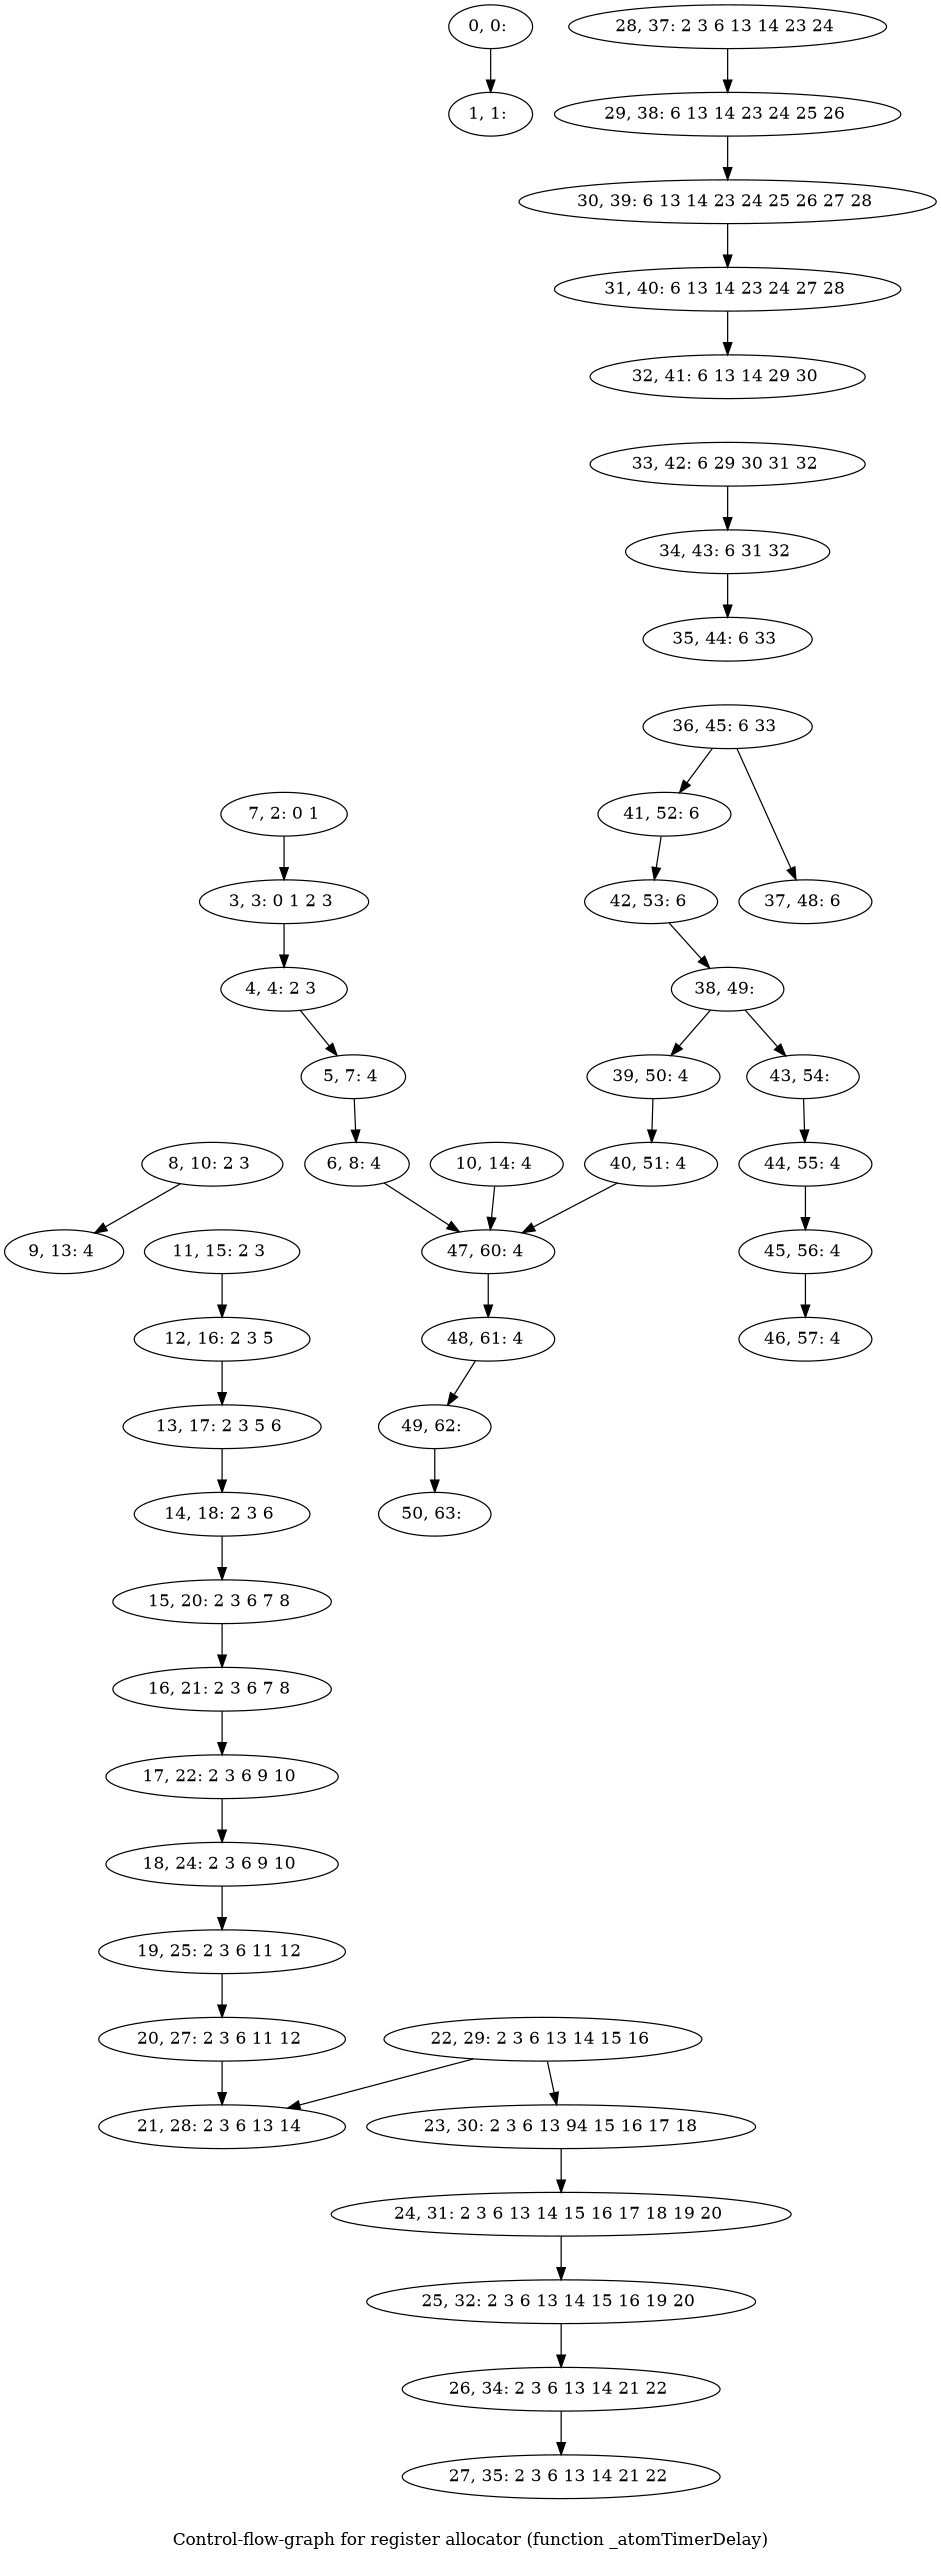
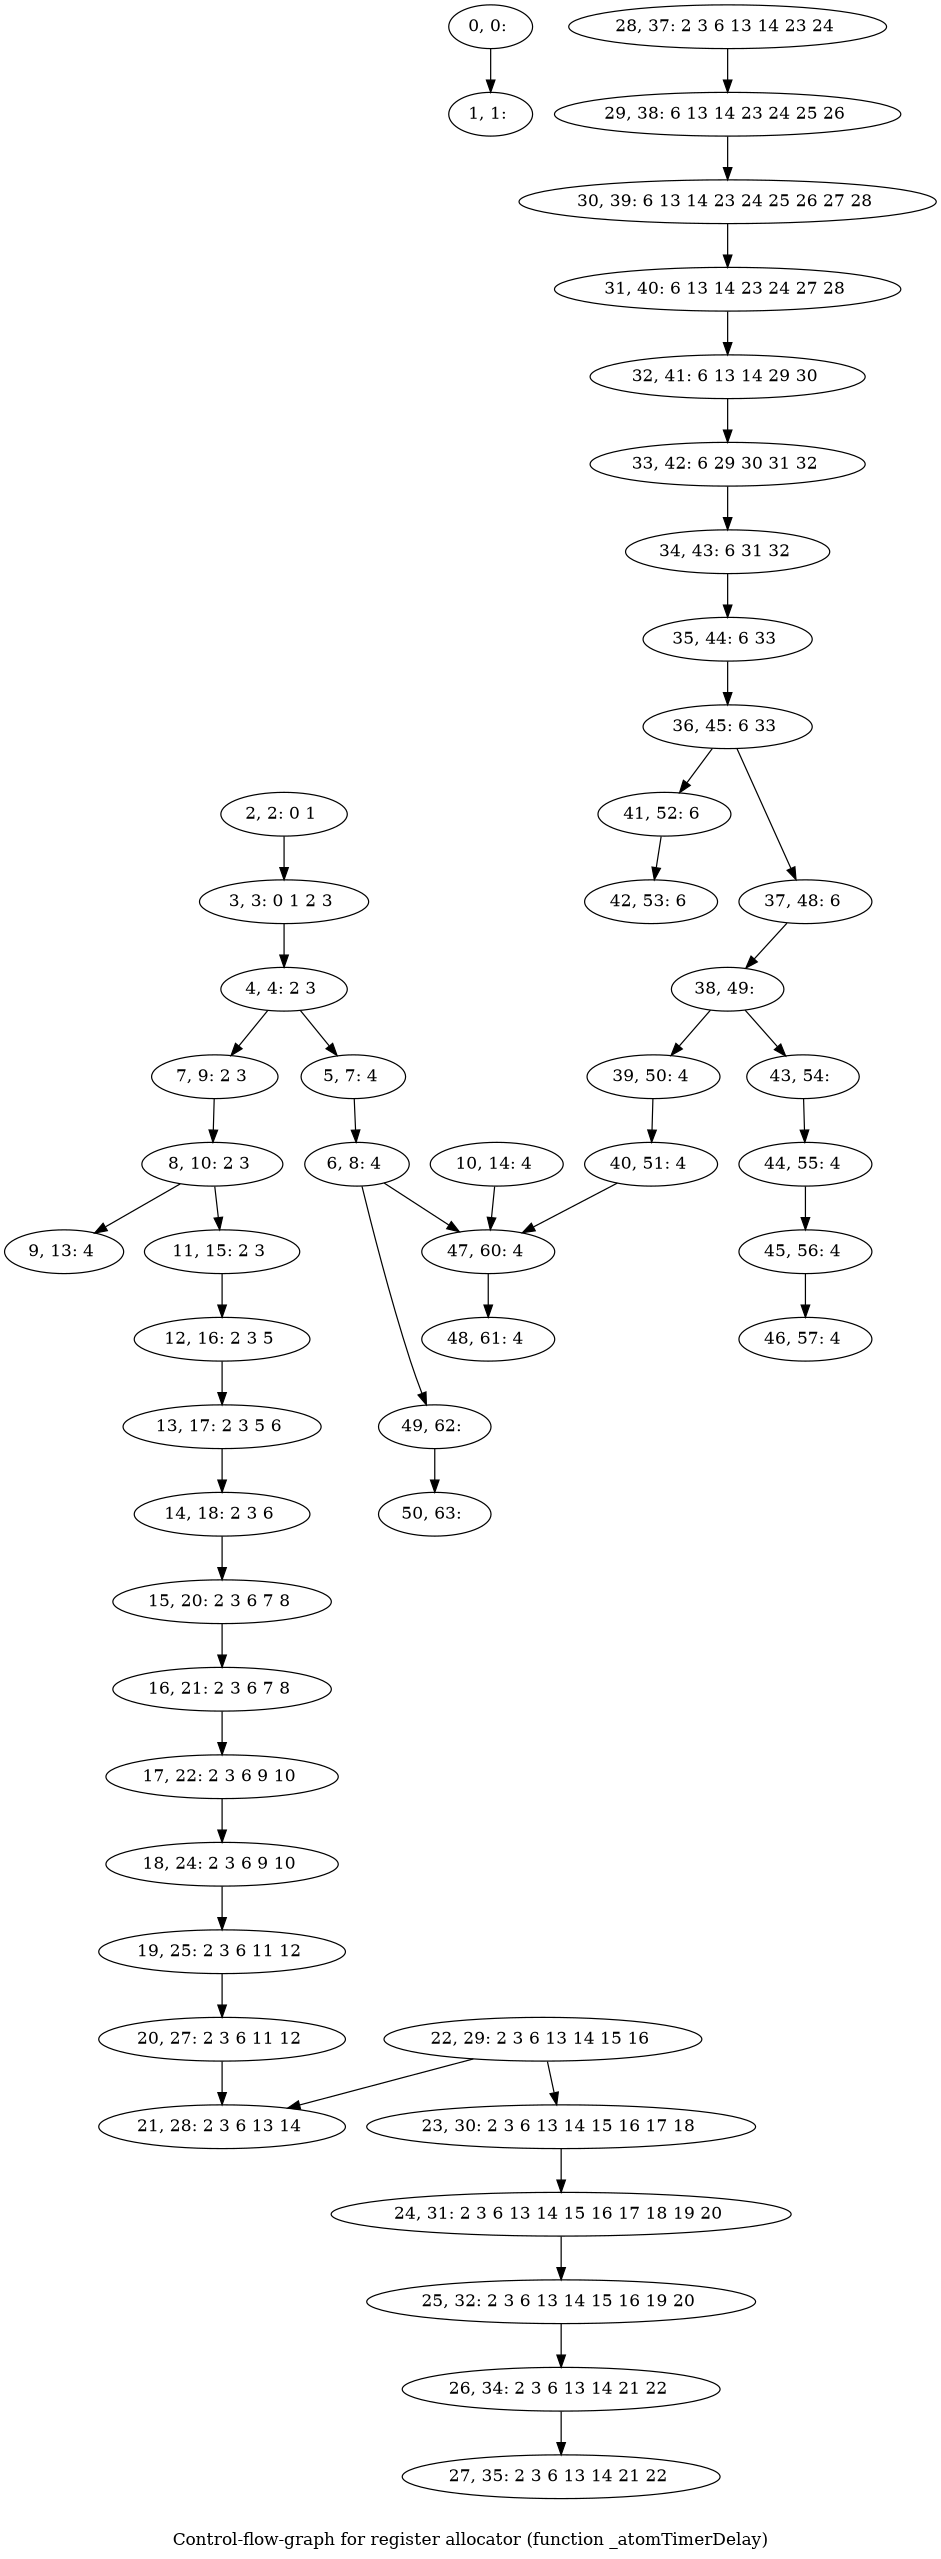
edge "32, 41: 6 13 14 29 30" -> "33, 42: 6 29 30 31 32": added
edge "35, 44: 6 33" -> "36, 45: 6 33": added
node "7, 2: 0 1": label "7, 2: 0 1" -> "2, 2: 0 1"
edge "42, 53: 6" -> "38, 49:": now "37, 48: 6" -> "38, 49:"
node "7, 9: 2 3": added
edge "8, 10: 2 3" -> "11, 15: 2 3": added
edge "48, 61: 4" -> "49, 62:": now "6, 8: 4" -> "49, 62:"
node "23, 30: 2 3 6 13 94 15 16 17 18": label "23, 30: 2 3 6 13 94 15 16 17 18" -> "23, 30: 2 3 6 13 14 15 16 17 18"
